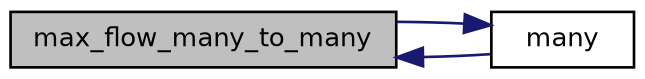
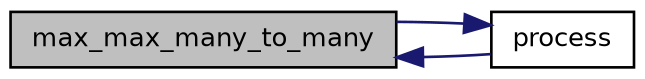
node "max_flow_many_to_many": label "max_flow_many_to_many" -> "max_max_many_to_many"
node "many": label "many" -> "process"
